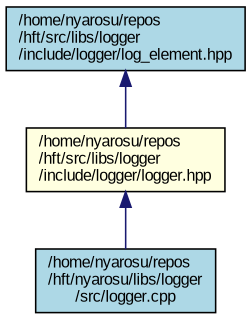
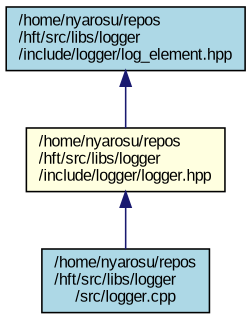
node "/home/nyarosu/repos /hft/nyarosu/libs/logger /src/logger.cpp": label "/home/nyarosu/repos /hft/nyarosu/libs/logger /src/logger.cpp" -> "/home/nyarosu/repos /hft/src/libs/logger /src/logger.cpp"
